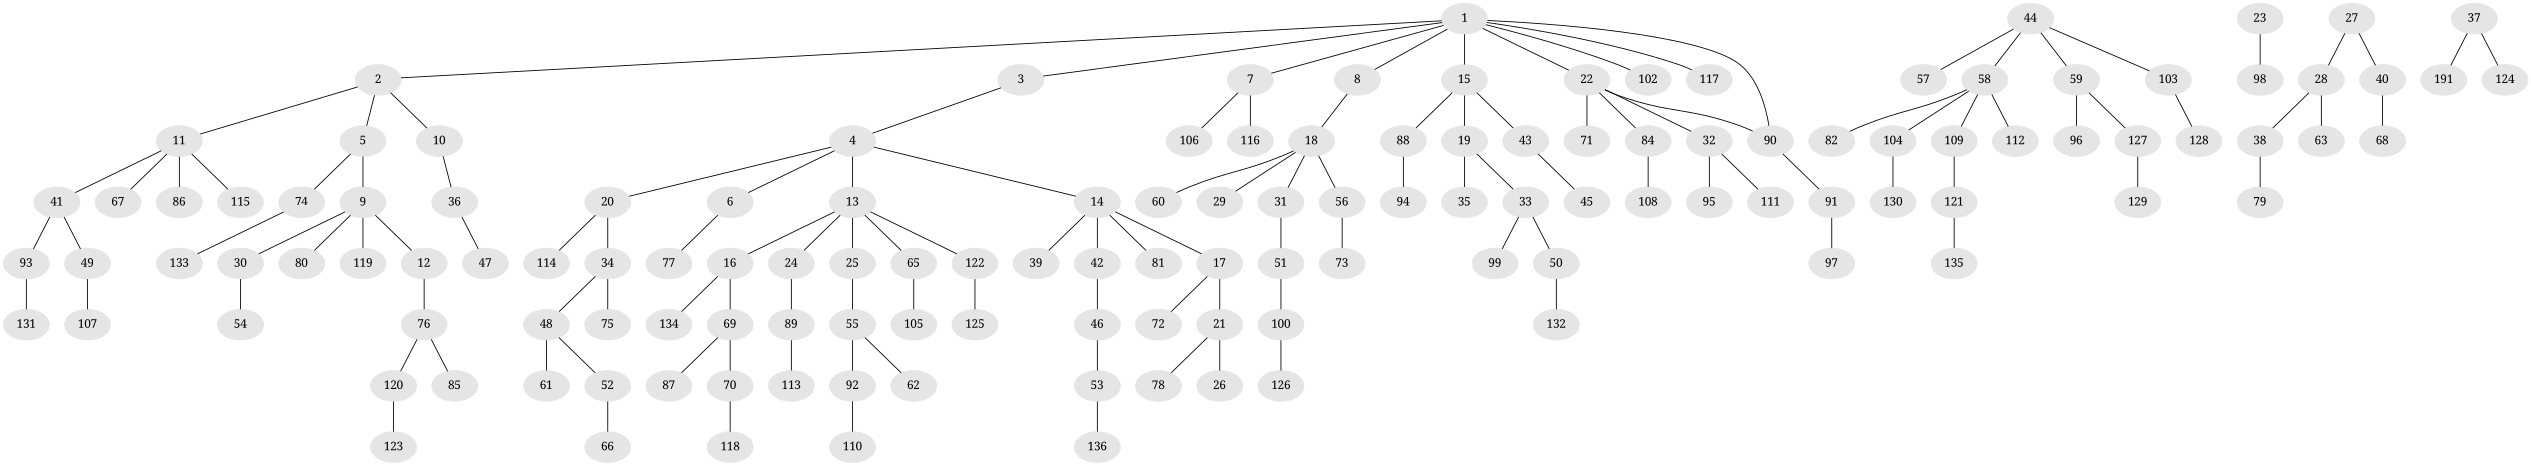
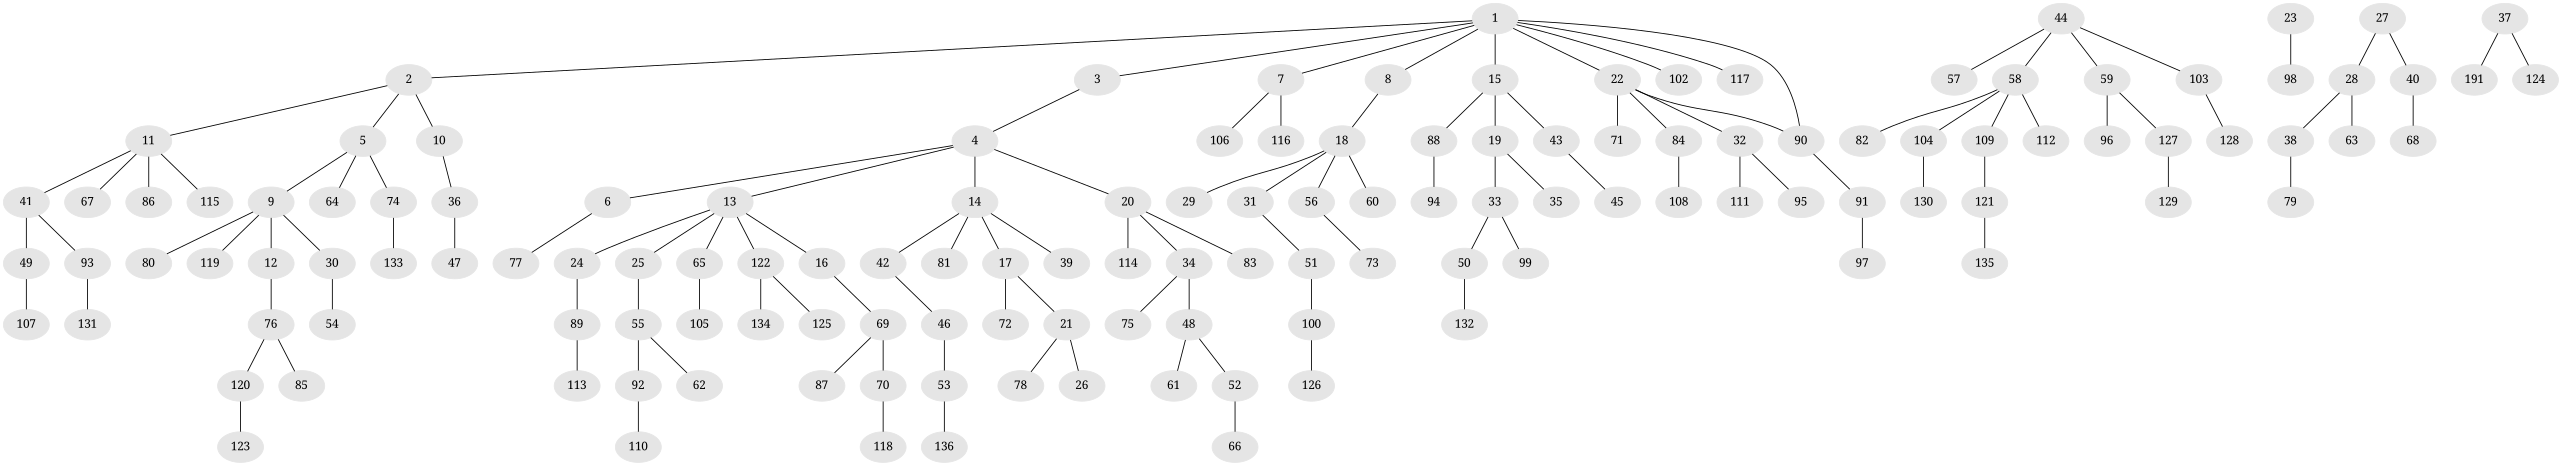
node "64": added
node "83": added
edge "16" -- "134": now "122" -- "134"
